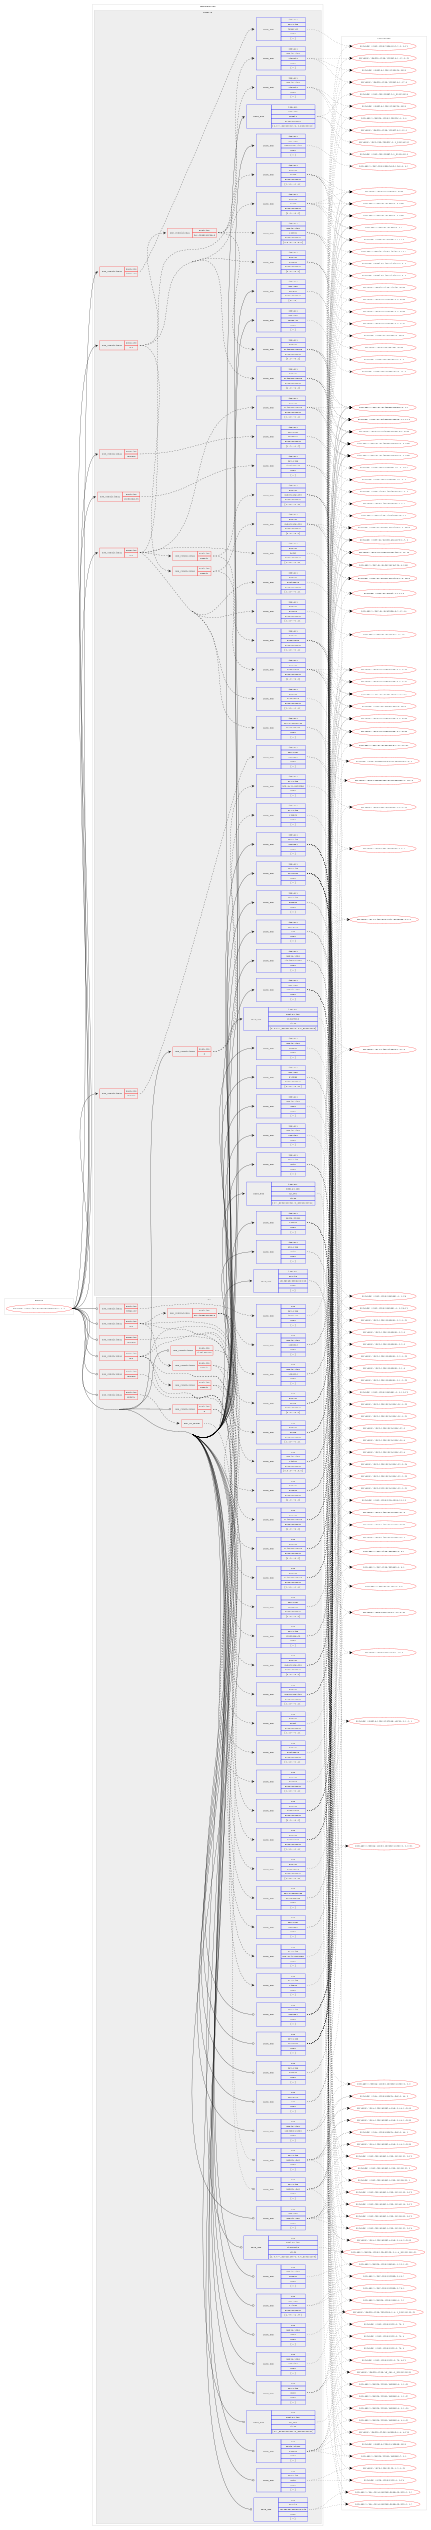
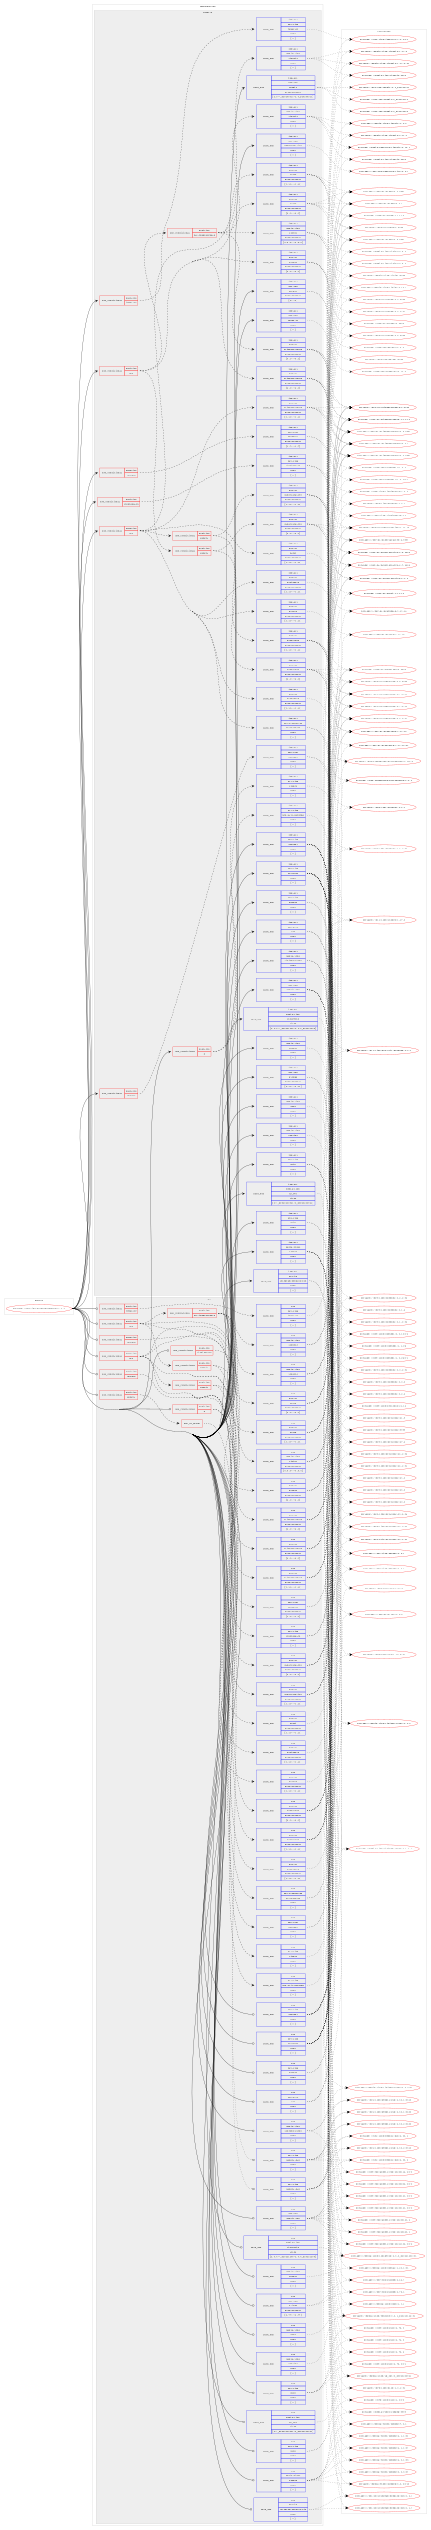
node "portage://media-libs/libavif-0.10.1": label "portage://media-libs/libavif-0.10.1" -> "portage://media-expected/libavif-0.10.1"
node "portage://media-libs/libavif-0.11.1": added
